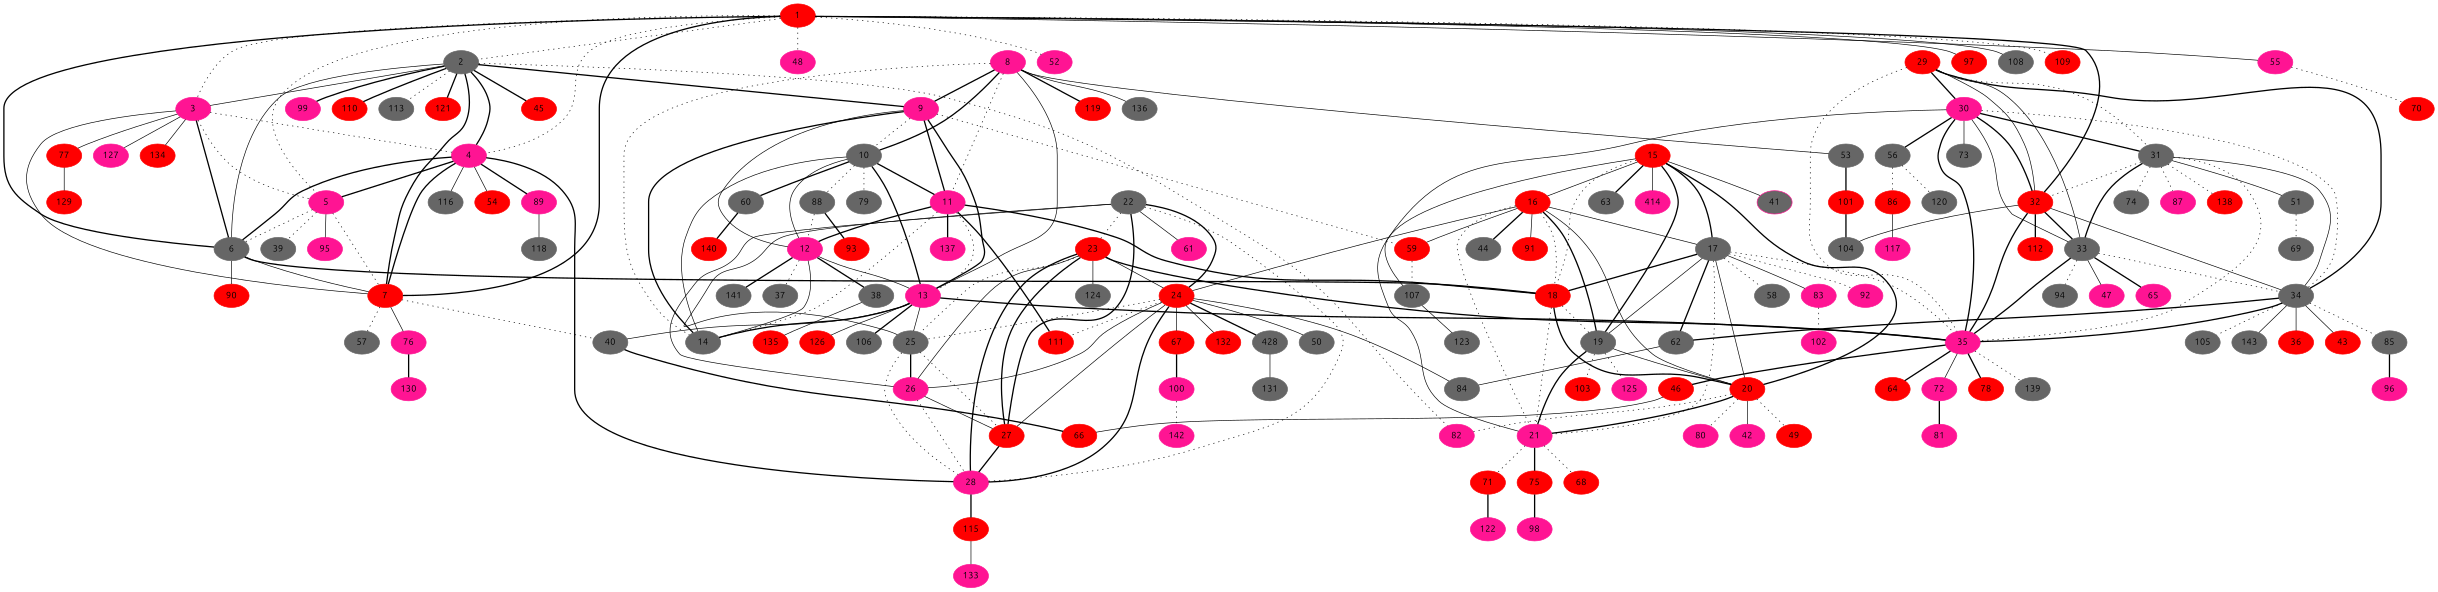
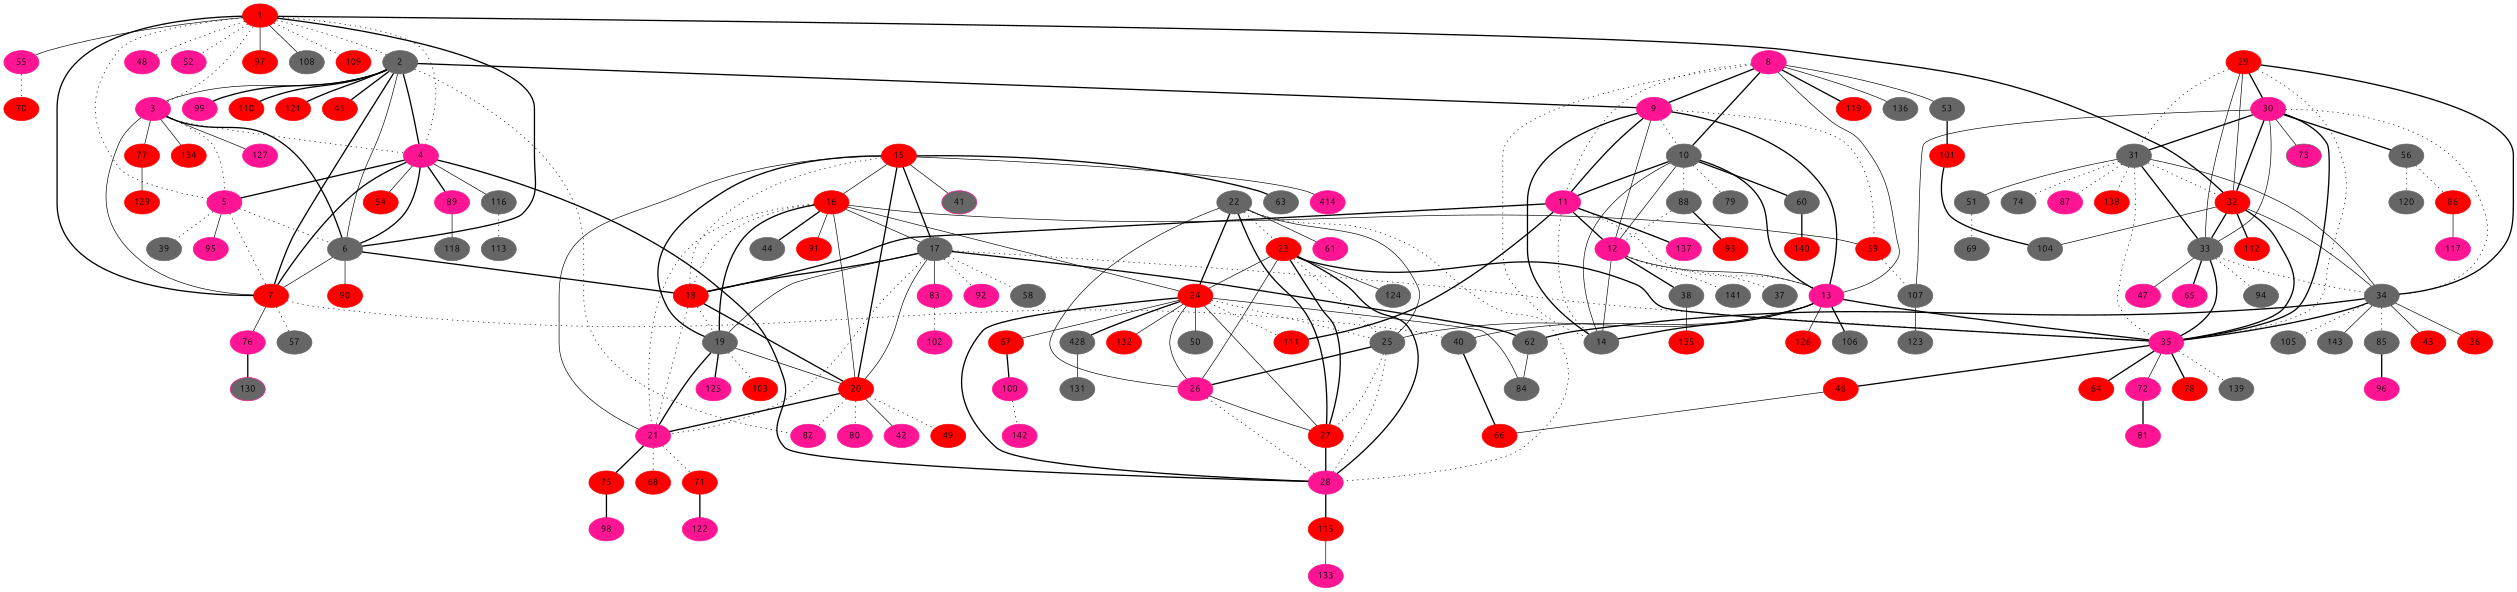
edge "2" -- "113": now "116" -- "113"
node "73": fillcolor gray40 -> deeppink
edge "12" -- "141": style bold -> dotted
edge "19" -- "125": style dotted -> bold
node "130": fillcolor deeppink -> gray40
